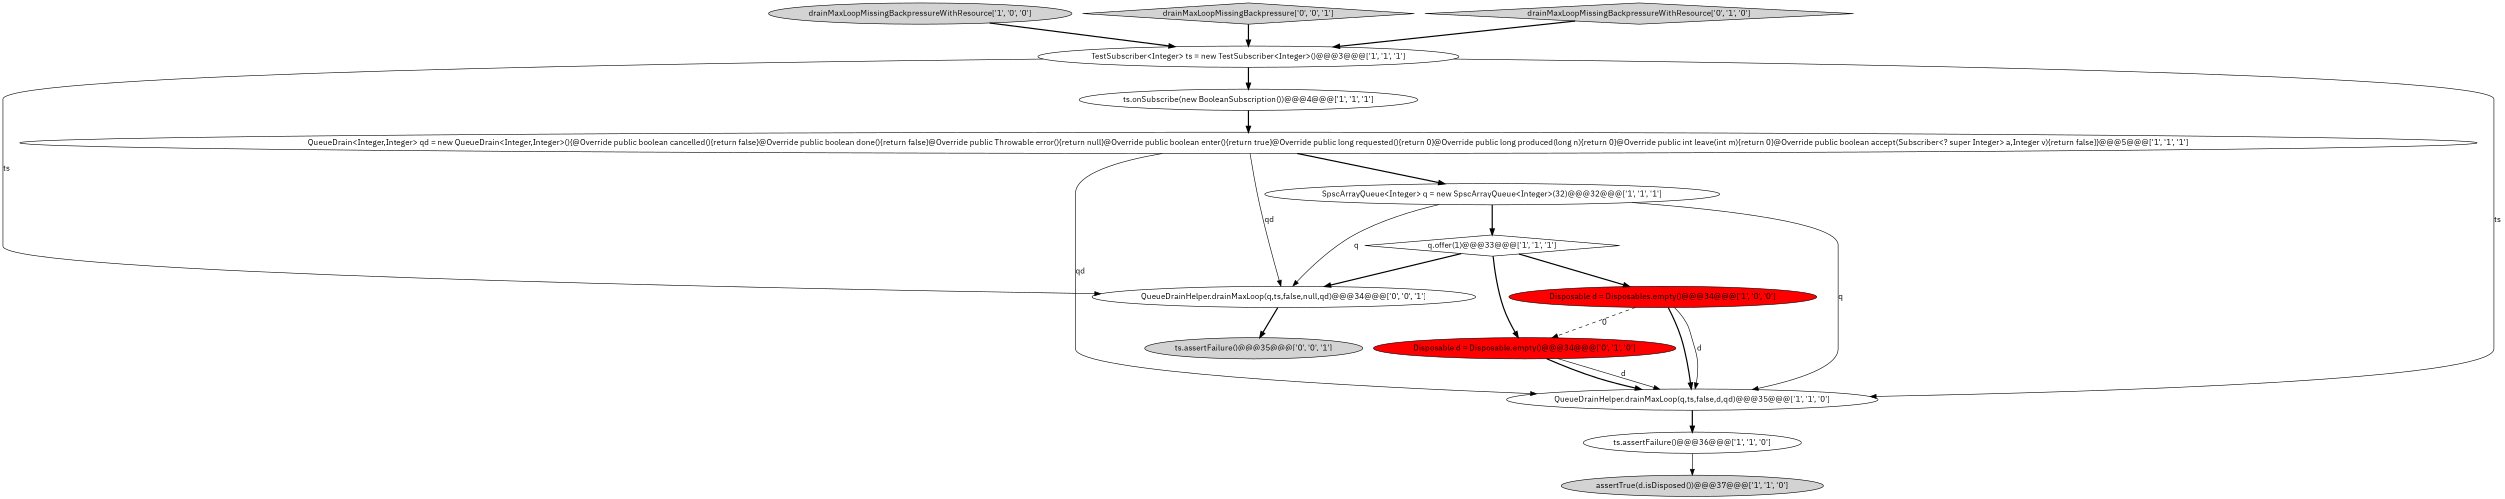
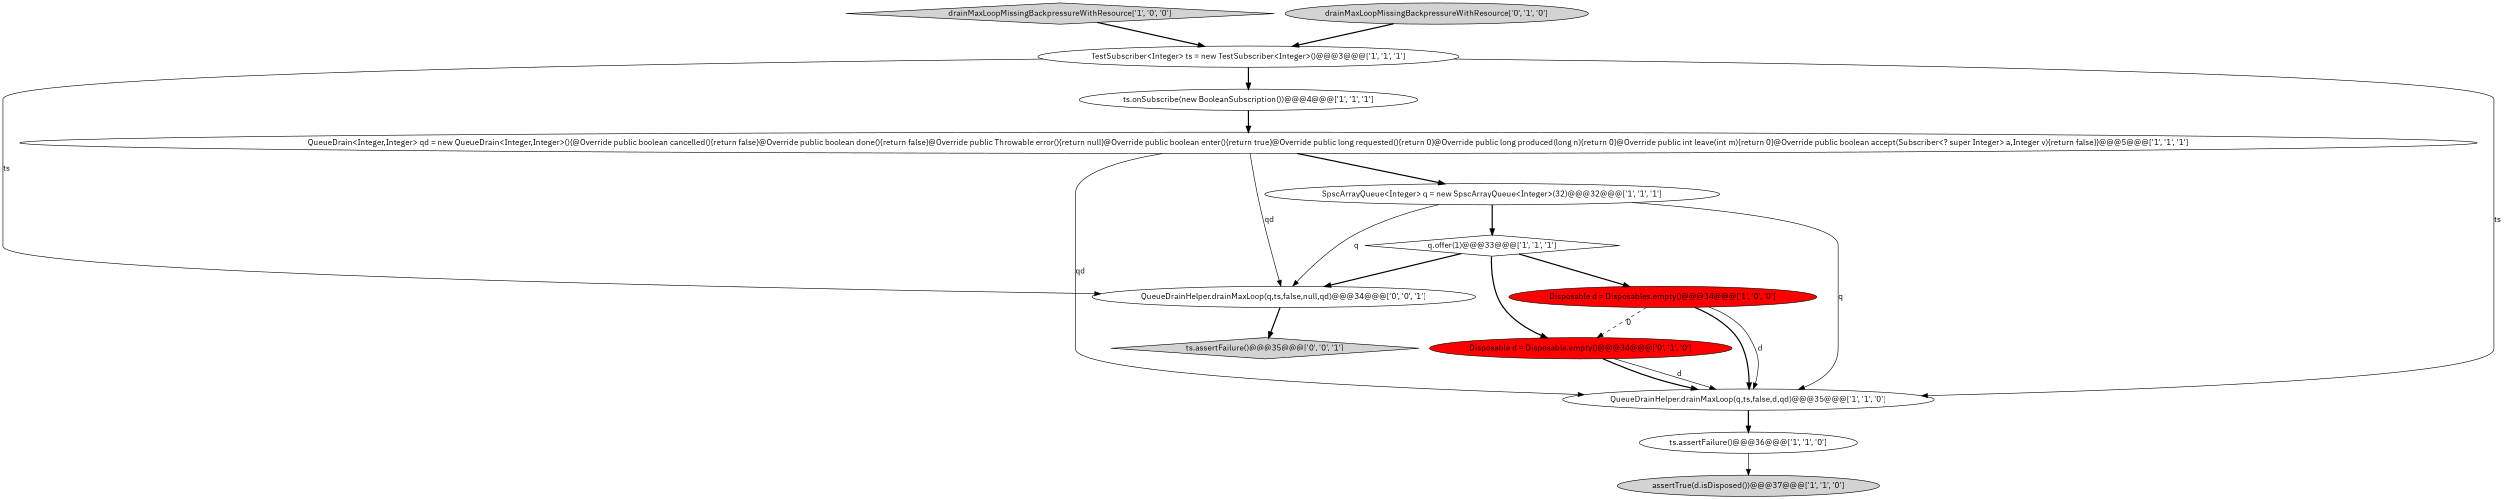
node "drainMaxLoopMissingBackpressureWithResource['1', '0', '0']": shape ellipse -> diamond
node "drainMaxLoopMissingBackpressure['0', '0', '1']": removed
node "drainMaxLoopMissingBackpressureWithResource['0', '1', '0']": shape diamond -> ellipse
node "ts.assertFailure()@@@35@@@['0', '0', '1']": shape ellipse -> diamond
